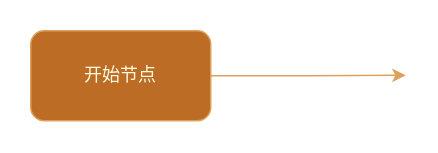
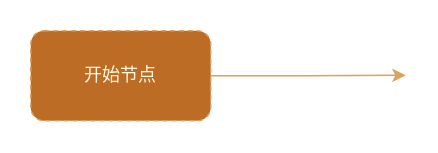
node "开始节点": style solid -> dashed
